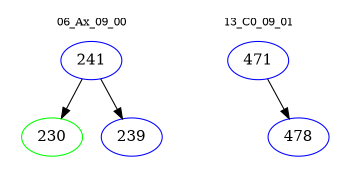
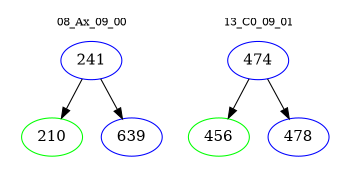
cluster "06_Ax_09_00": label "06_Ax_09_00" -> "08_Ax_09_00"
node "471": label "471" -> "474"
node "230": label "230" -> "210"
node "239": label "239" -> "639"
node "456": added
